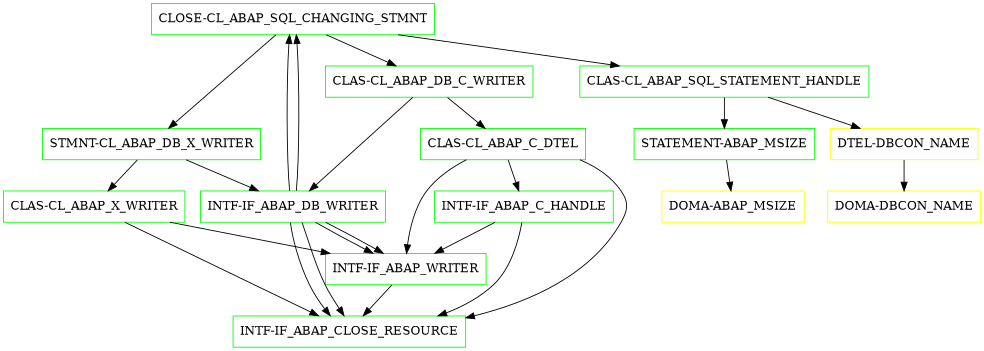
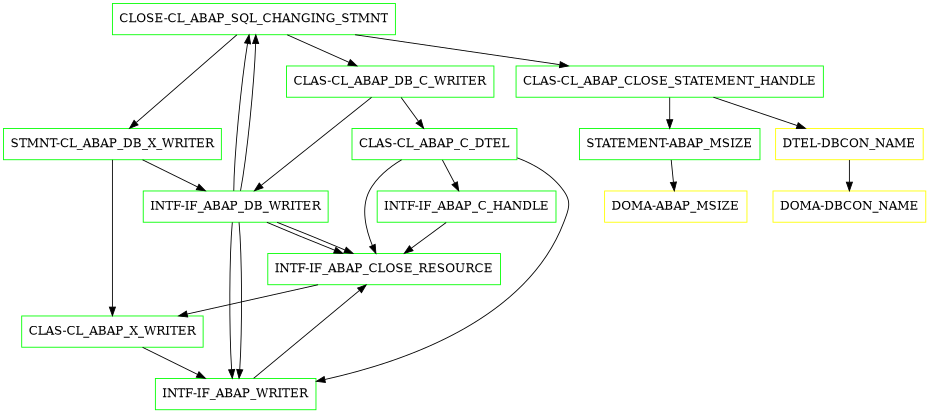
node "CLAS-CL_ABAP_SQL_STATEMENT_HANDLE": label "CLAS-CL_ABAP_SQL_STATEMENT_HANDLE" -> "CLAS-CL_ABAP_CLOSE_STATEMENT_HANDLE"
edge "INTF-IF_ABAP_C_HANDLE" -> "INTF-IF_ABAP_WRITER": removed
edge "CLAS-CL_ABAP_X_WRITER" -> "INTF-IF_ABAP_CLOSE_RESOURCE": reversed
